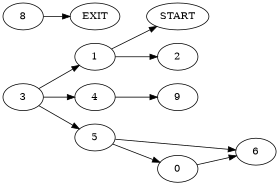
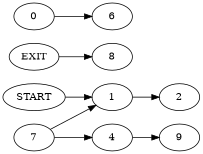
edge "8" -> "EXIT": reversed
edge "1" -> "START": reversed
node "3": label "3" -> "7"
node "5": removed
